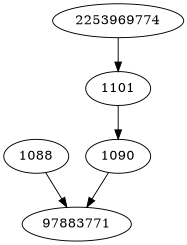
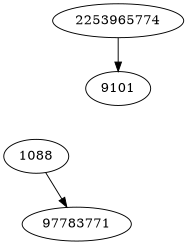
node "2253969774": label "2253969774" -> "2253965774"
node "1101": label "1101" -> "9101"
node "1090": removed
node "97883771": label "97883771" -> "97783771"
